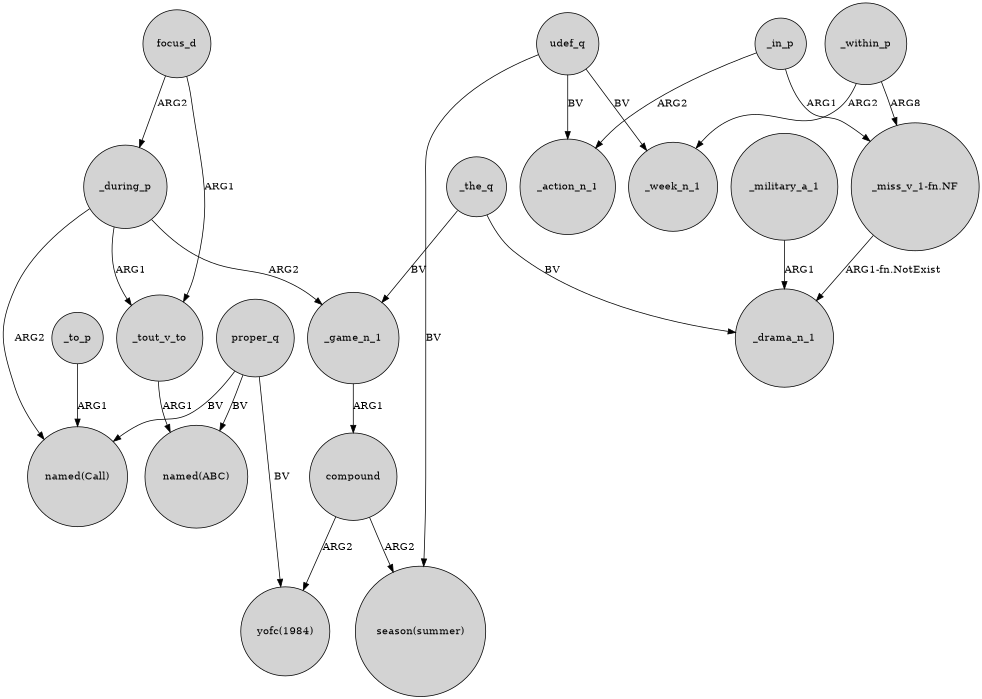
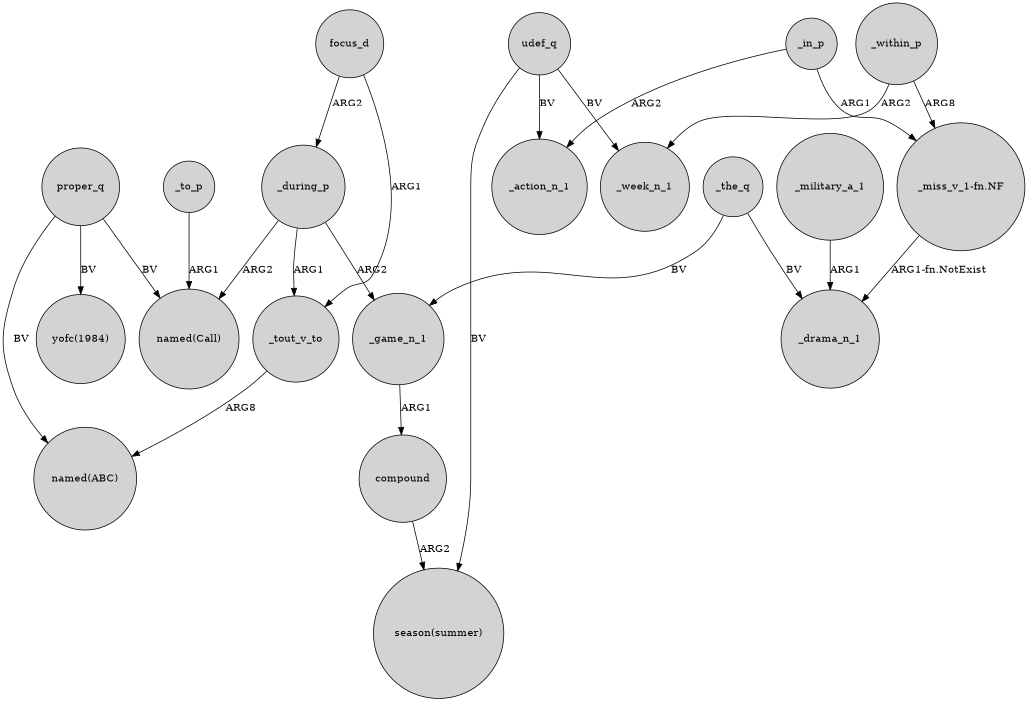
edge "_tout_v_to" -> "named(ABC)": label "ARG1" -> "ARG8"
edge "compound" -> "yofc(1984)": removed, label "ARG2"
